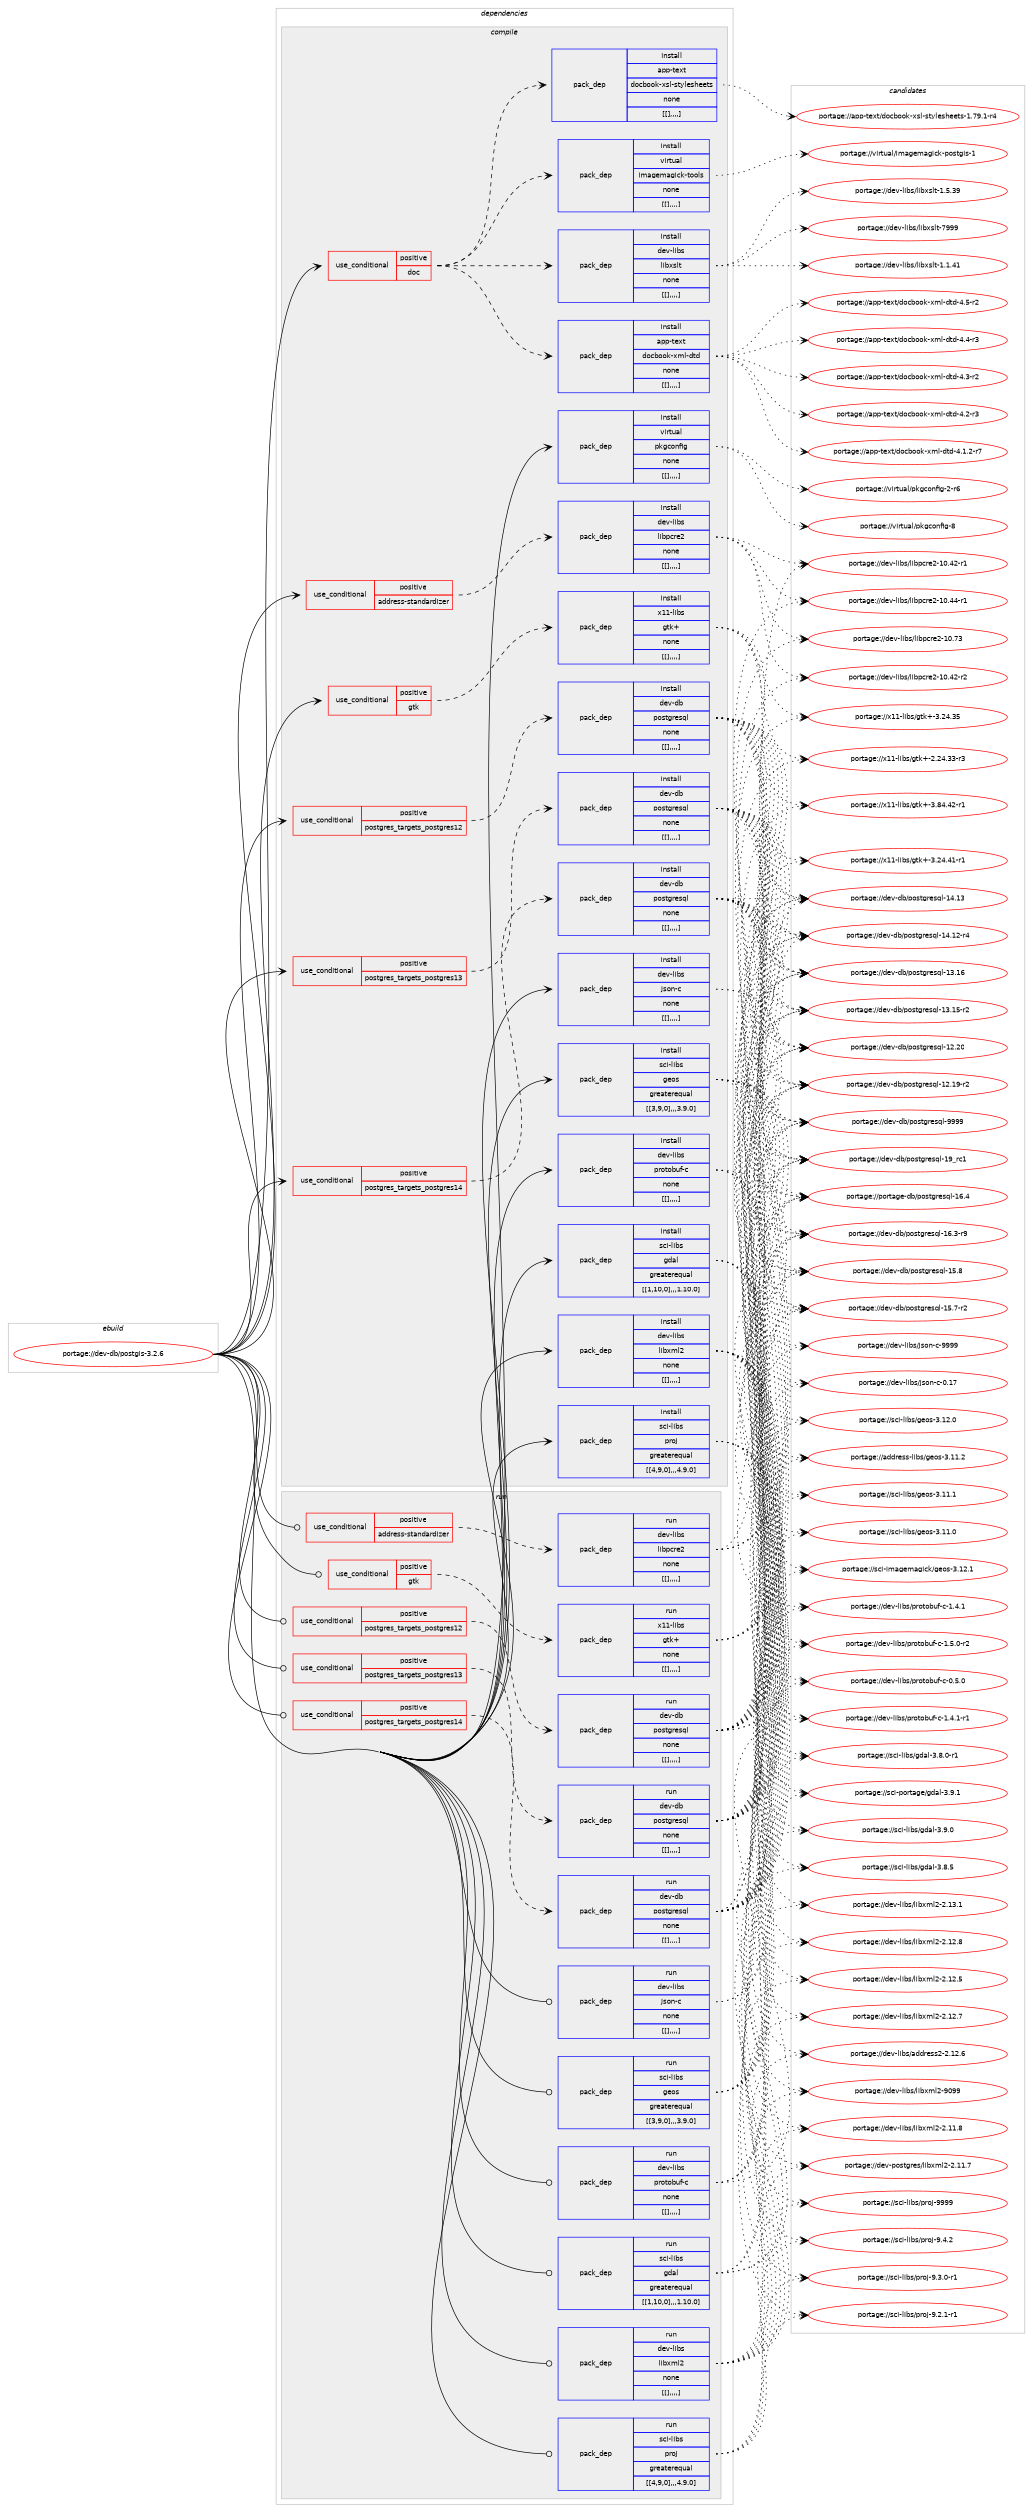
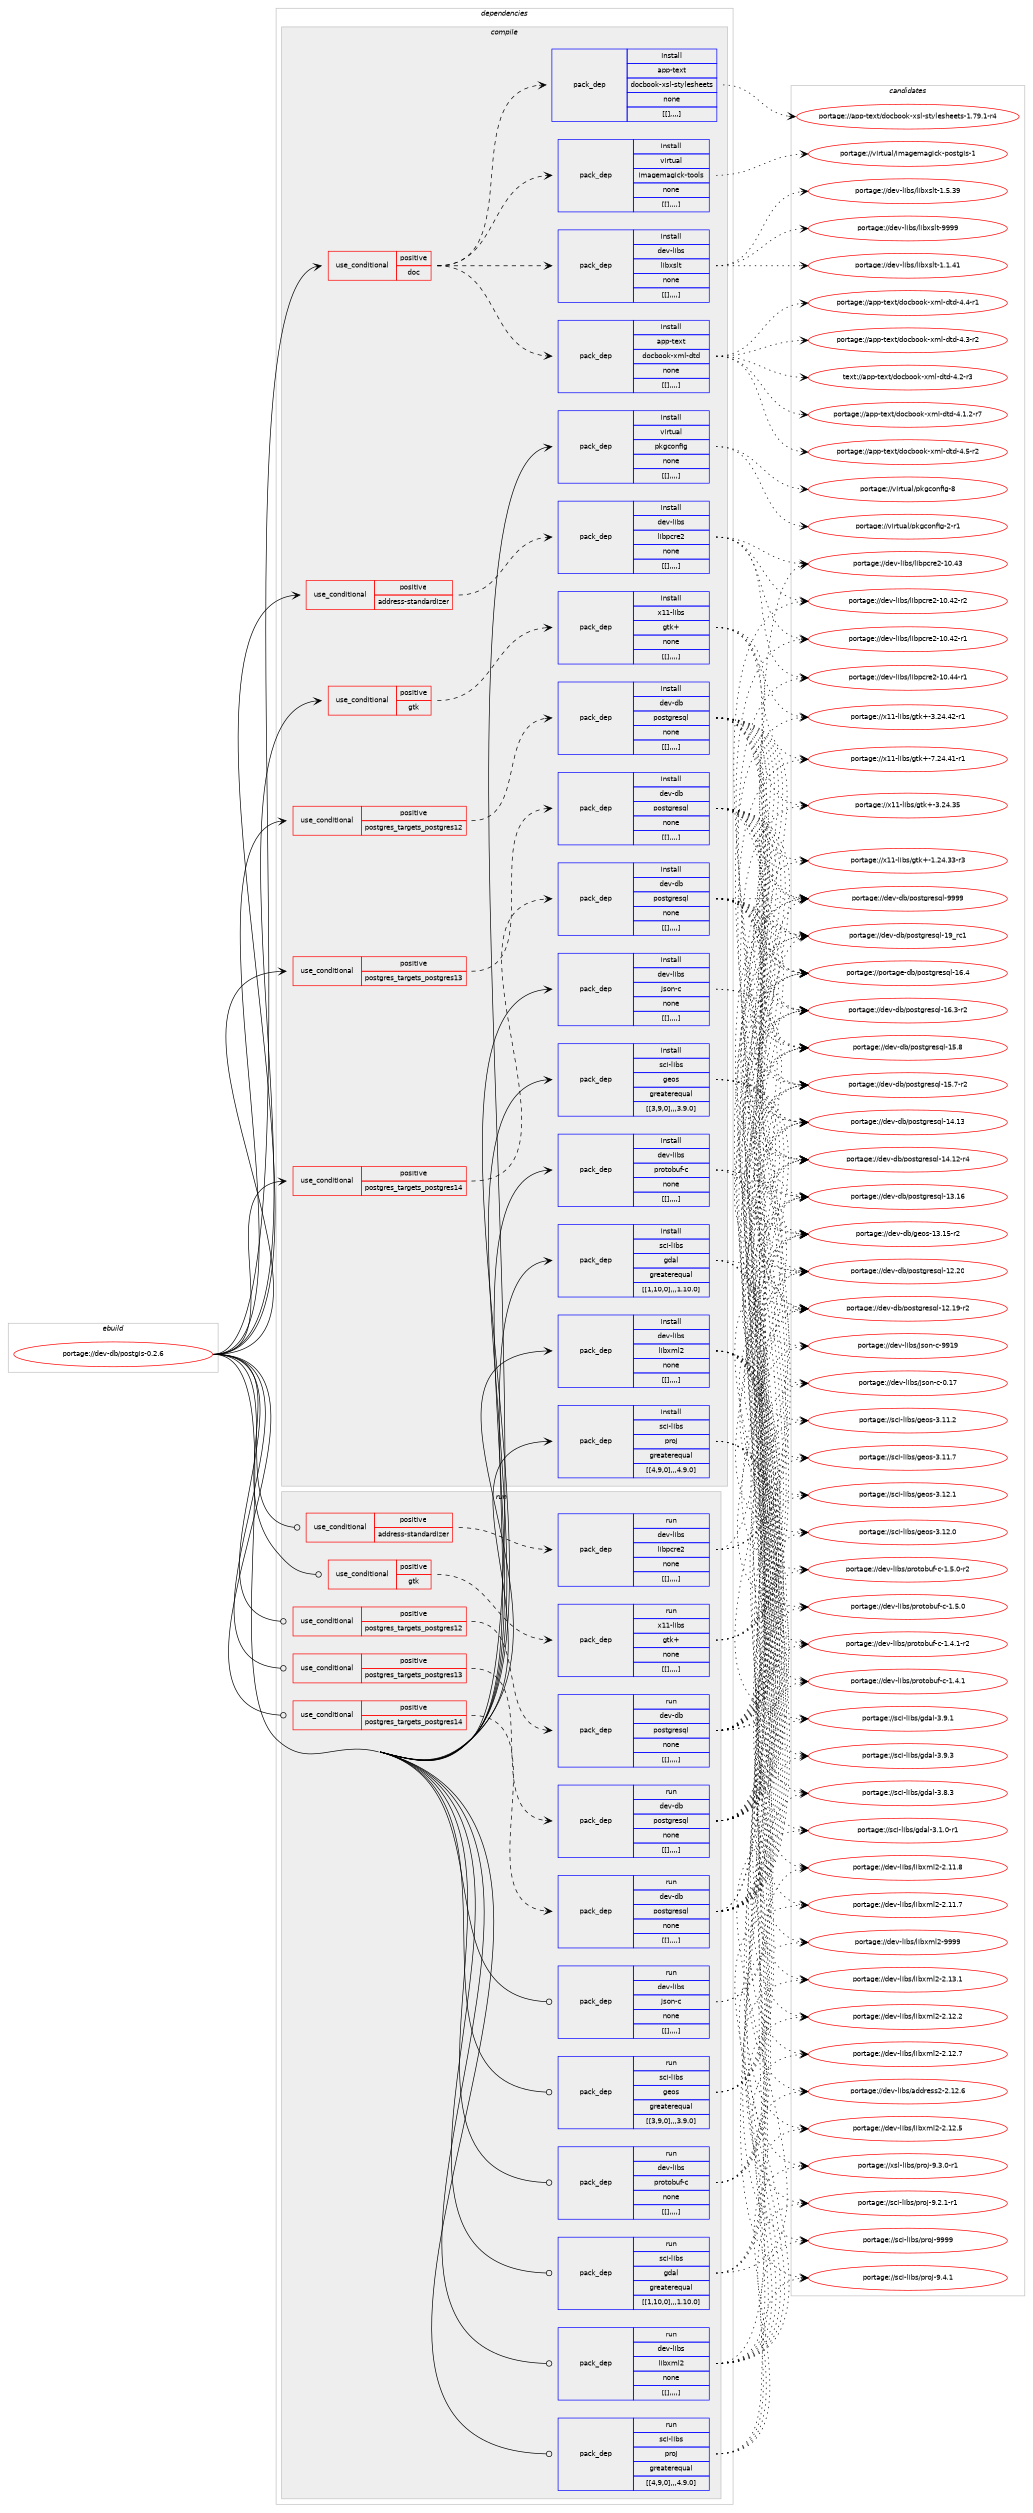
node "portage://dev-libs/libxslt-7999": label "portage://dev-libs/libxslt-7999" -> "portage://dev-libs/libxslt-9999"
node "portage://app-text/docbook-xml-dtd-4.4-r3": label "portage://app-text/docbook-xml-dtd-4.4-r3" -> "portage://app-text/docbook-xml-dtd-4.4-r1"
node "portage://app-text/docbook-xml-dtd-4.2-r3": label "portage://app-text/docbook-xml-dtd-4.2-r3" -> "text://app-text/docbook-xml-dtd-4.2-r3"
node "portage://virtual/pkgconfig-2-r6": label "portage://virtual/pkgconfig-2-r6" -> "portage://virtual/pkgconfig-2-r1"
node "portage://dev-libs/libpcre2-10.73": label "portage://dev-libs/libpcre2-10.73" -> "portage://dev-libs/libpcre2-10.43"
node "portage://x11-libs/gtk+-2.24.33-r3": label "portage://x11-libs/gtk+-2.24.33-r3" -> "portage://x11-libs/gtk+-1.24.33-r3"
node "portage://x11-libs/gtk+-3.84.42-r1": label "portage://x11-libs/gtk+-3.84.42-r1" -> "portage://x11-libs/gtk+-3.24.42-r1"
node "portage://x11-libs/gtk+-3.24.41-r1": label "portage://x11-libs/gtk+-3.24.41-r1" -> "portage://x11-libs/gtk+-7.24.41-r1"
node "portage://dev-db/postgresql-13.15-r2": label "portage://dev-db/postgresql-13.15-r2" -> "portage://dev-db/geos-13.15-r2"
node "portage://dev-db/postgresql-16.3-r9": label "portage://dev-db/postgresql-16.3-r9" -> "portage://dev-db/postgresql-16.3-r2"
node "portage://dev-libs/json-c-9999": label "portage://dev-libs/json-c-9999" -> "portage://dev-libs/json-c-9919"
node "portage://dev-db/postgis-3.2.6": label "portage://dev-db/postgis-3.2.6" -> "portage://dev-db/postgis-0.2.6"
node "portage://address-libs/geos-3.11.2": label "portage://address-libs/geos-3.11.2" -> "portage://sci-libs/geos-3.11.2"
node "portage://sci-libs/geos-3.11.1": removed
node "portage://sci-libs/geos-3.11.0": label "portage://sci-libs/geos-3.11.0" -> "portage://sci-libs/geos-3.11.7"
node "portage://sci-imagemagick/geos-3.12.1": label "portage://sci-imagemagick/geos-3.12.1" -> "portage://sci-libs/geos-3.12.1"
node "portage://dev-libs/protobuf-c-0.5.0": label "portage://dev-libs/protobuf-c-0.5.0" -> "portage://dev-libs/protobuf-c-1.5.0"
node "portage://dev-libs/protobuf-c-1.4.1-r1": label "portage://dev-libs/protobuf-c-1.4.1-r1" -> "portage://dev-libs/protobuf-c-1.4.1-r2"
node "portage://sci-libs/gdal-3.8.0-r1": label "portage://sci-libs/gdal-3.8.0-r1" -> "portage://sci-libs/gdal-3.1.0-r1"
node "portage://sci-portage/gdal-3.9.1": label "portage://sci-portage/gdal-3.9.1" -> "portage://sci-libs/gdal-3.9.1"
node "portage://sci-libs/gdal-3.9.0": label "portage://sci-libs/gdal-3.9.0" -> "portage://sci-libs/gdal-3.9.3"
node "portage://sci-libs/gdal-3.8.5": label "portage://sci-libs/gdal-3.8.5" -> "portage://sci-libs/gdal-3.8.3"
node "portage://dev-libs/libxml2-2.12.8": label "portage://dev-libs/libxml2-2.12.8" -> "portage://dev-libs/libxml2-2.12.2"
node "portage://dev-libs/libxml2-9099": label "portage://dev-libs/libxml2-9099" -> "portage://dev-libs/libxml2-9999"
node "portage://dev-postgres/libxml2-2.11.7": label "portage://dev-postgres/libxml2-2.11.7" -> "portage://dev-libs/libxml2-2.11.7"
node "portage://sci-libs/proj-9.4.2": label "portage://sci-libs/proj-9.4.2" -> "portage://sci-libs/proj-9.4.1"
node "portage://sci-libs/proj-9.3.0-r1": label "portage://sci-libs/proj-9.3.0-r1" -> "portage://xsl-libs/proj-9.3.0-r1"
